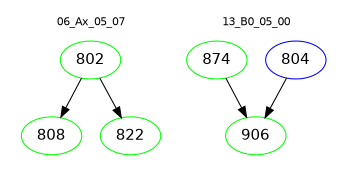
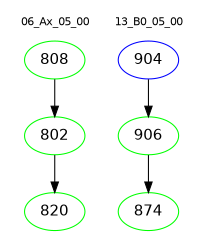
cluster "06_Ax_05_07": label "06_Ax_05_07" -> "06_Ax_05_00"
node "804": label "804" -> "904"
edge "802" -> "808": reversed
edge "874" -> "906": reversed
node "822": label "822" -> "820"
